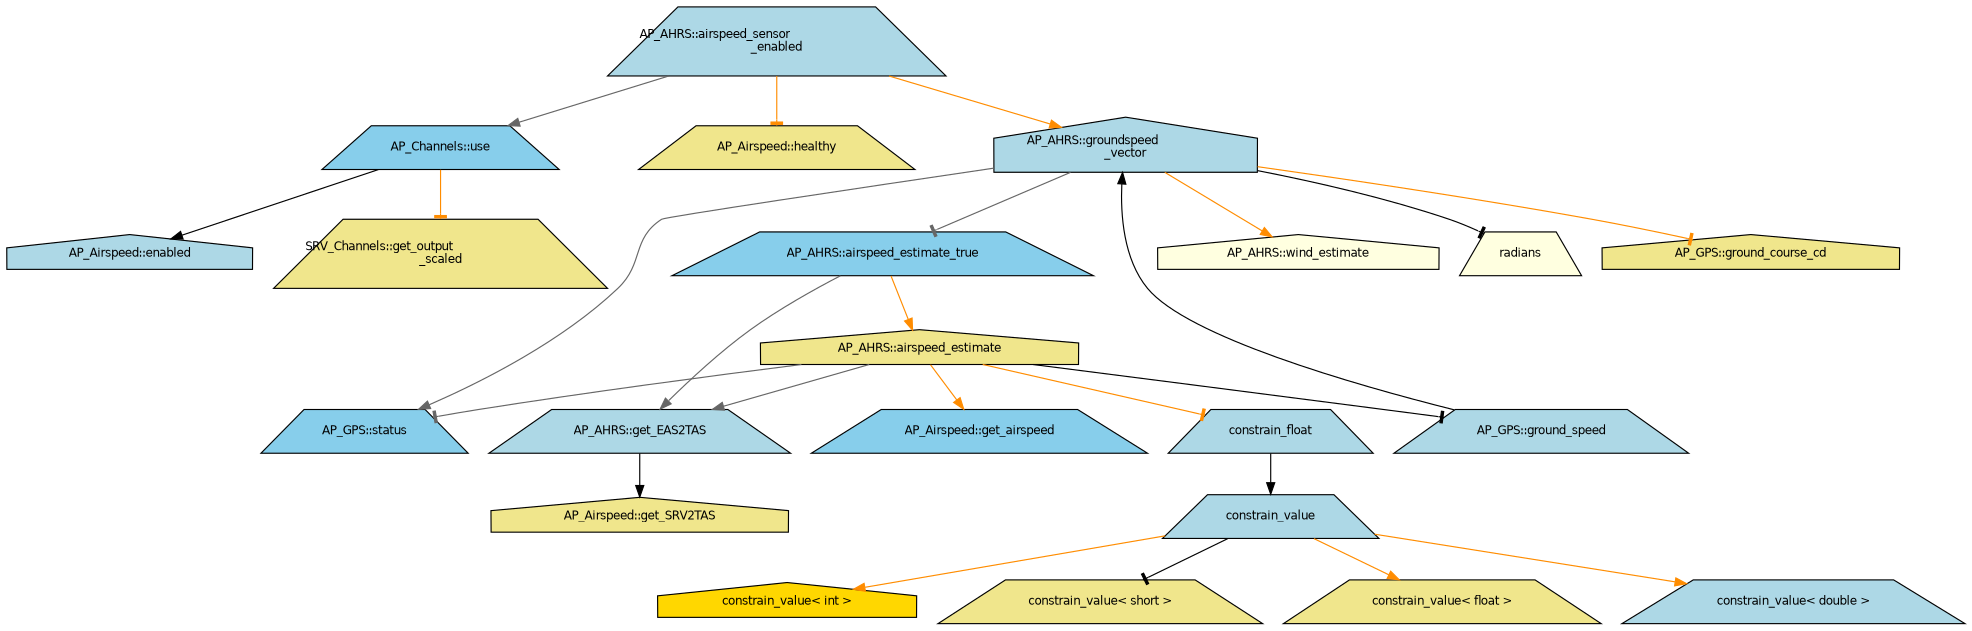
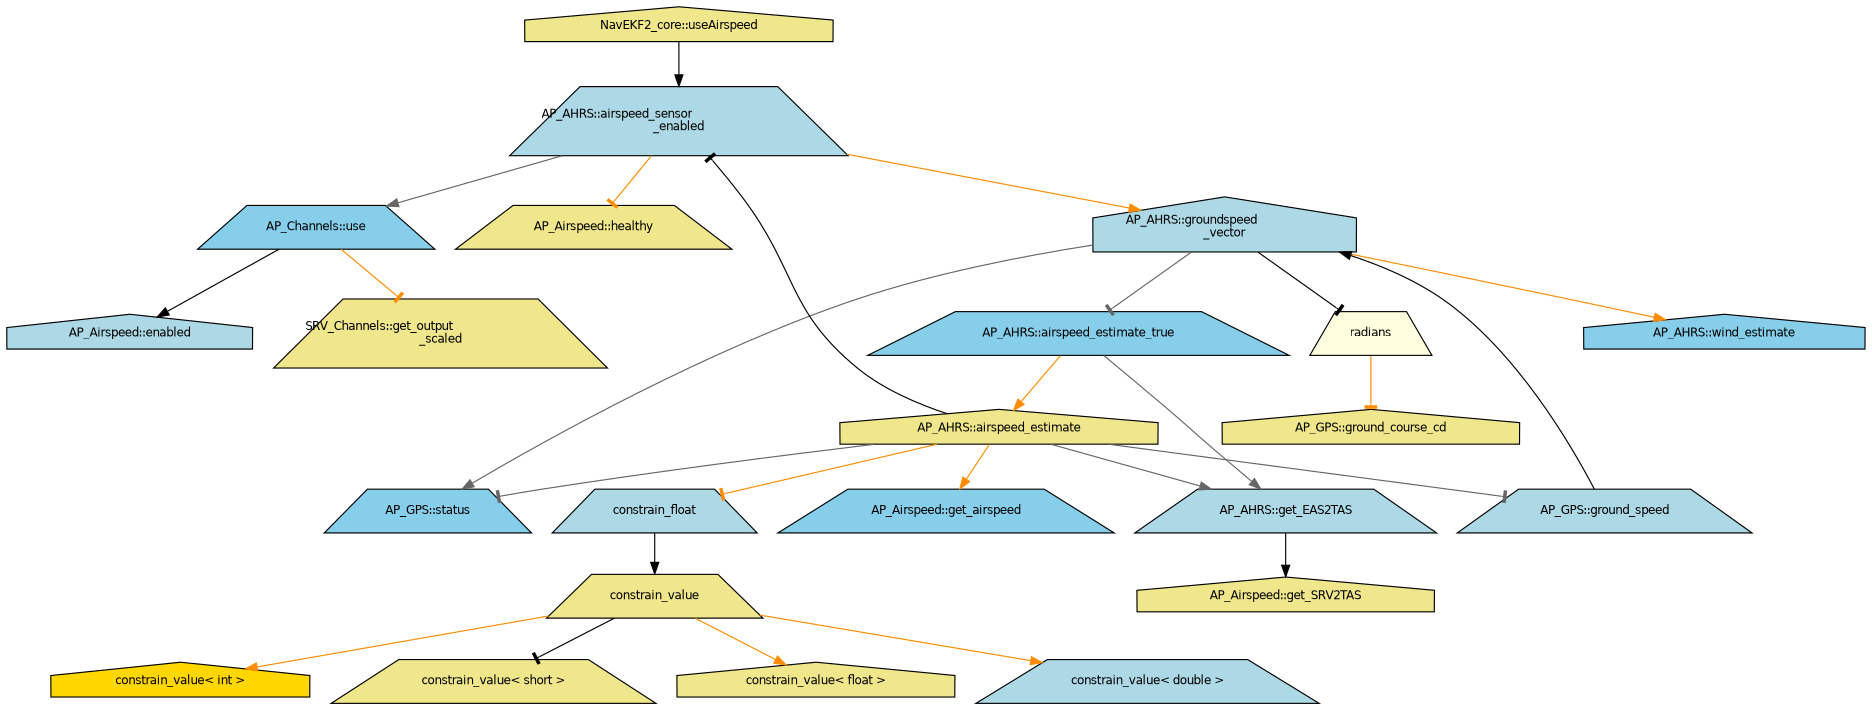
node "NavEKF2_core::useAirspeed": added
edge "AP_AHRS::groundspeed _vector" -> "AP_GPS::ground_course_cd": now "radians" -> "AP_GPS::ground_course_cd"
node "AP_AHRS::wind_estimate": fillcolor lightyellow -> skyblue
edge "AP_AHRS::airspeed_estimate" -> "AP_AHRS::airspeed_sensor _enabled": added
edge "AP_AHRS::airspeed_estimate" -> "AP_GPS::ground_speed": color black -> gray40
node "constrain_value": fillcolor lightblue -> khaki
node "constrain_value< float >": shape trapezium -> house
